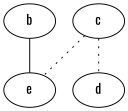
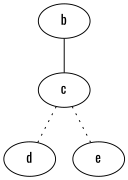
edge "b" -- "e": now "b" -- "c"
